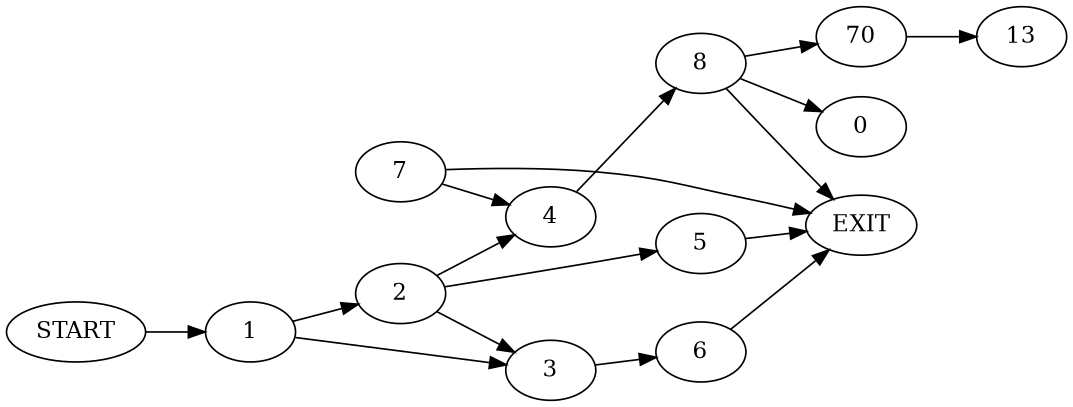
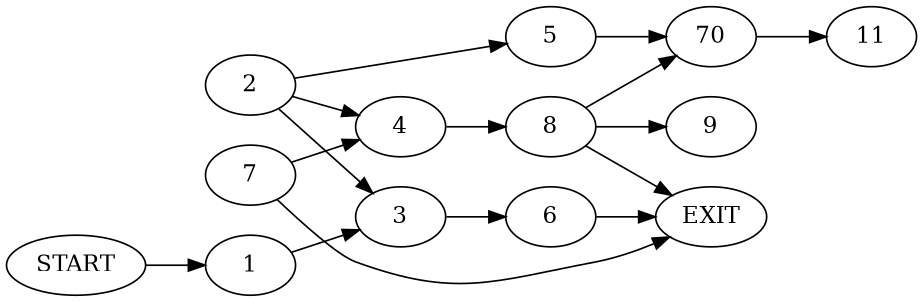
node "13": label "13" -> "11"
node "0": label "0" -> "9"
edge "5" -> "EXIT": now "5" -> "70"
edge "1" -> "2": removed
